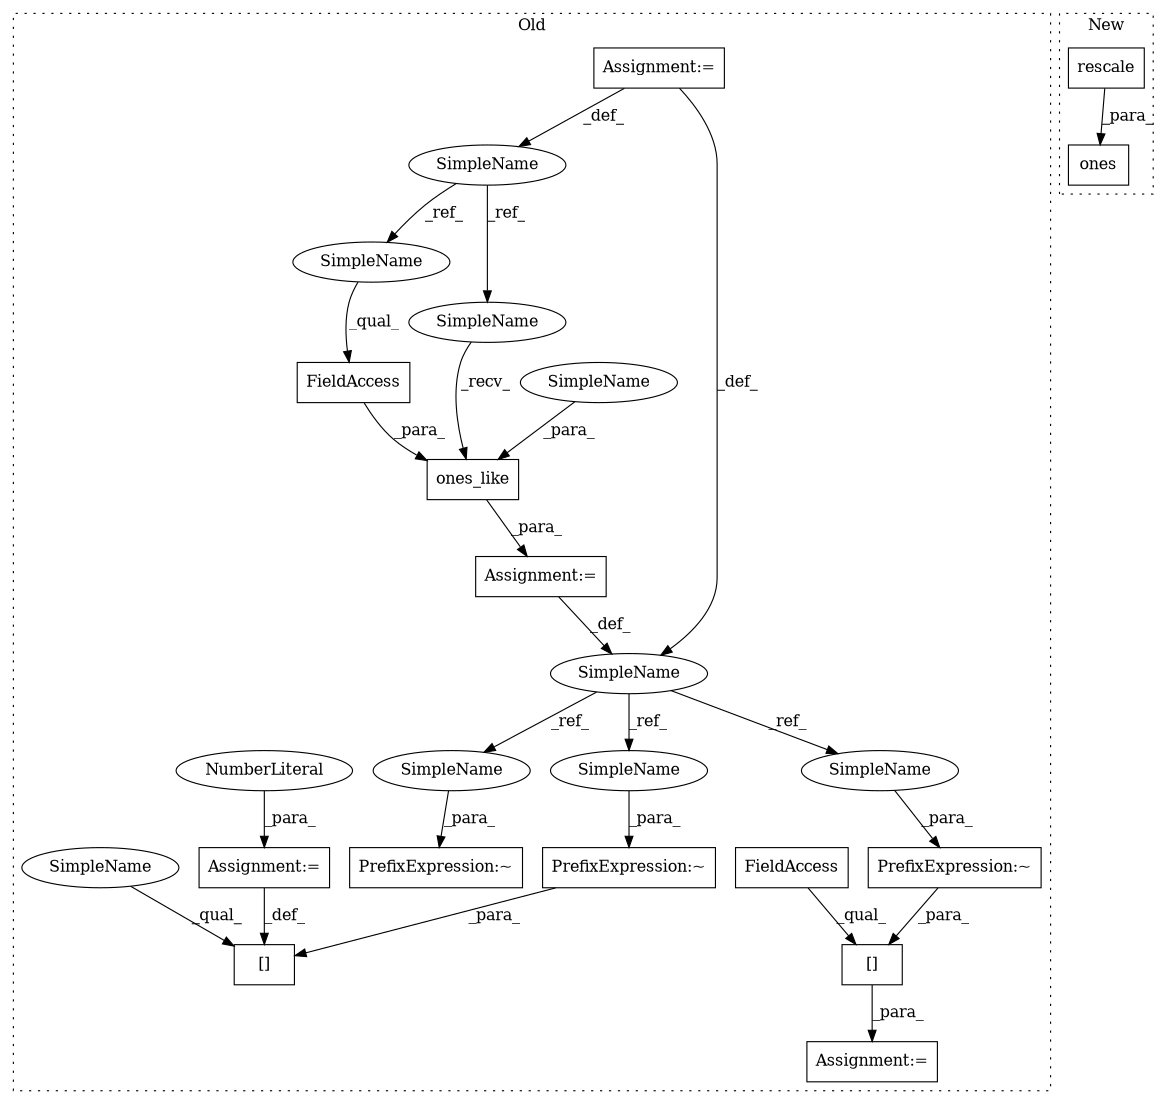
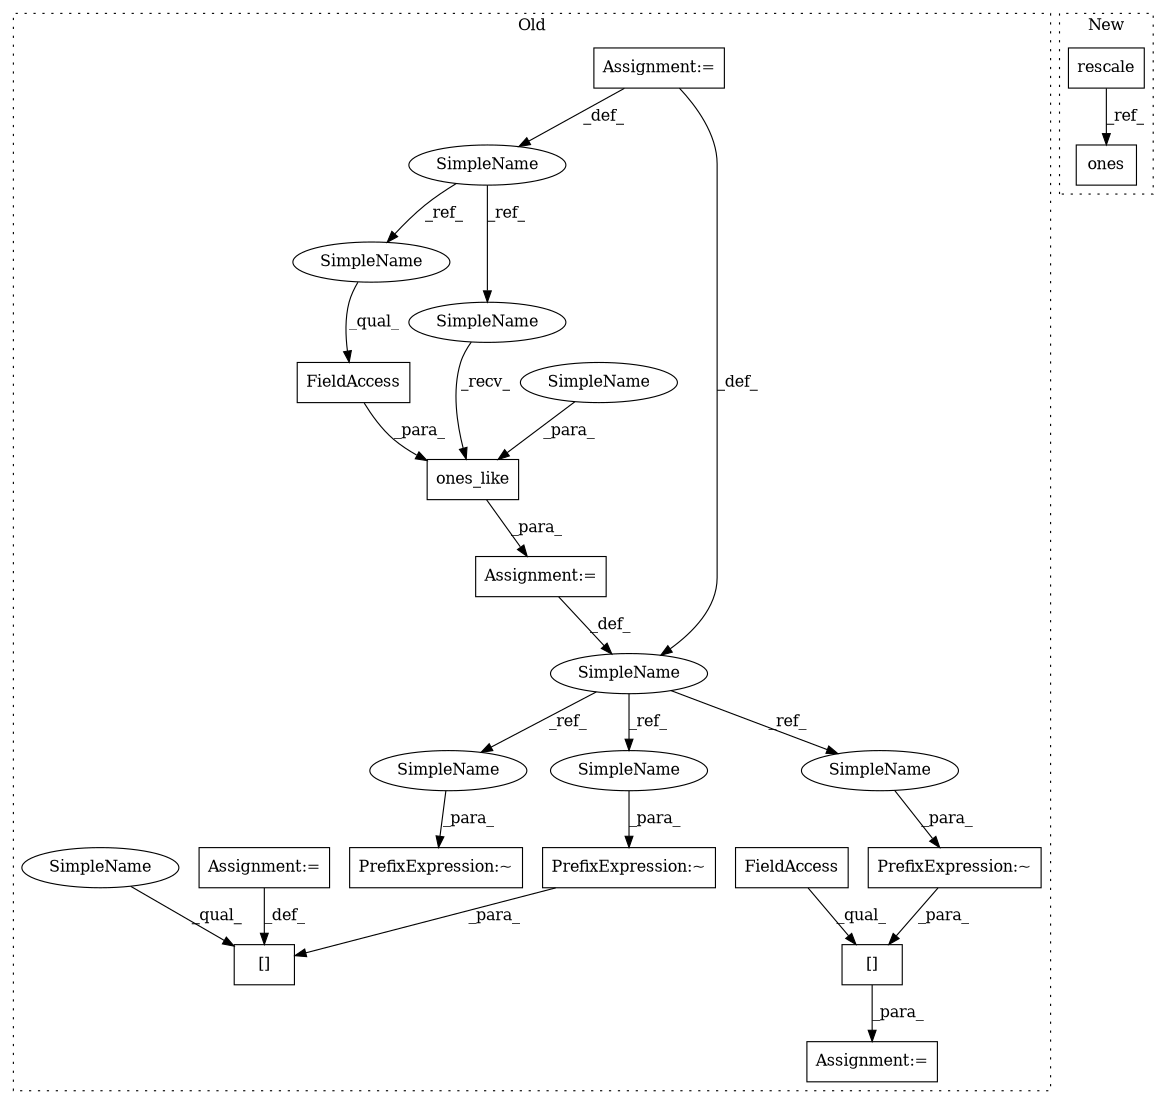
edge "rescale" -> "ones": label "_para_" -> "_ref_"
node "NumberLiteral": removed
